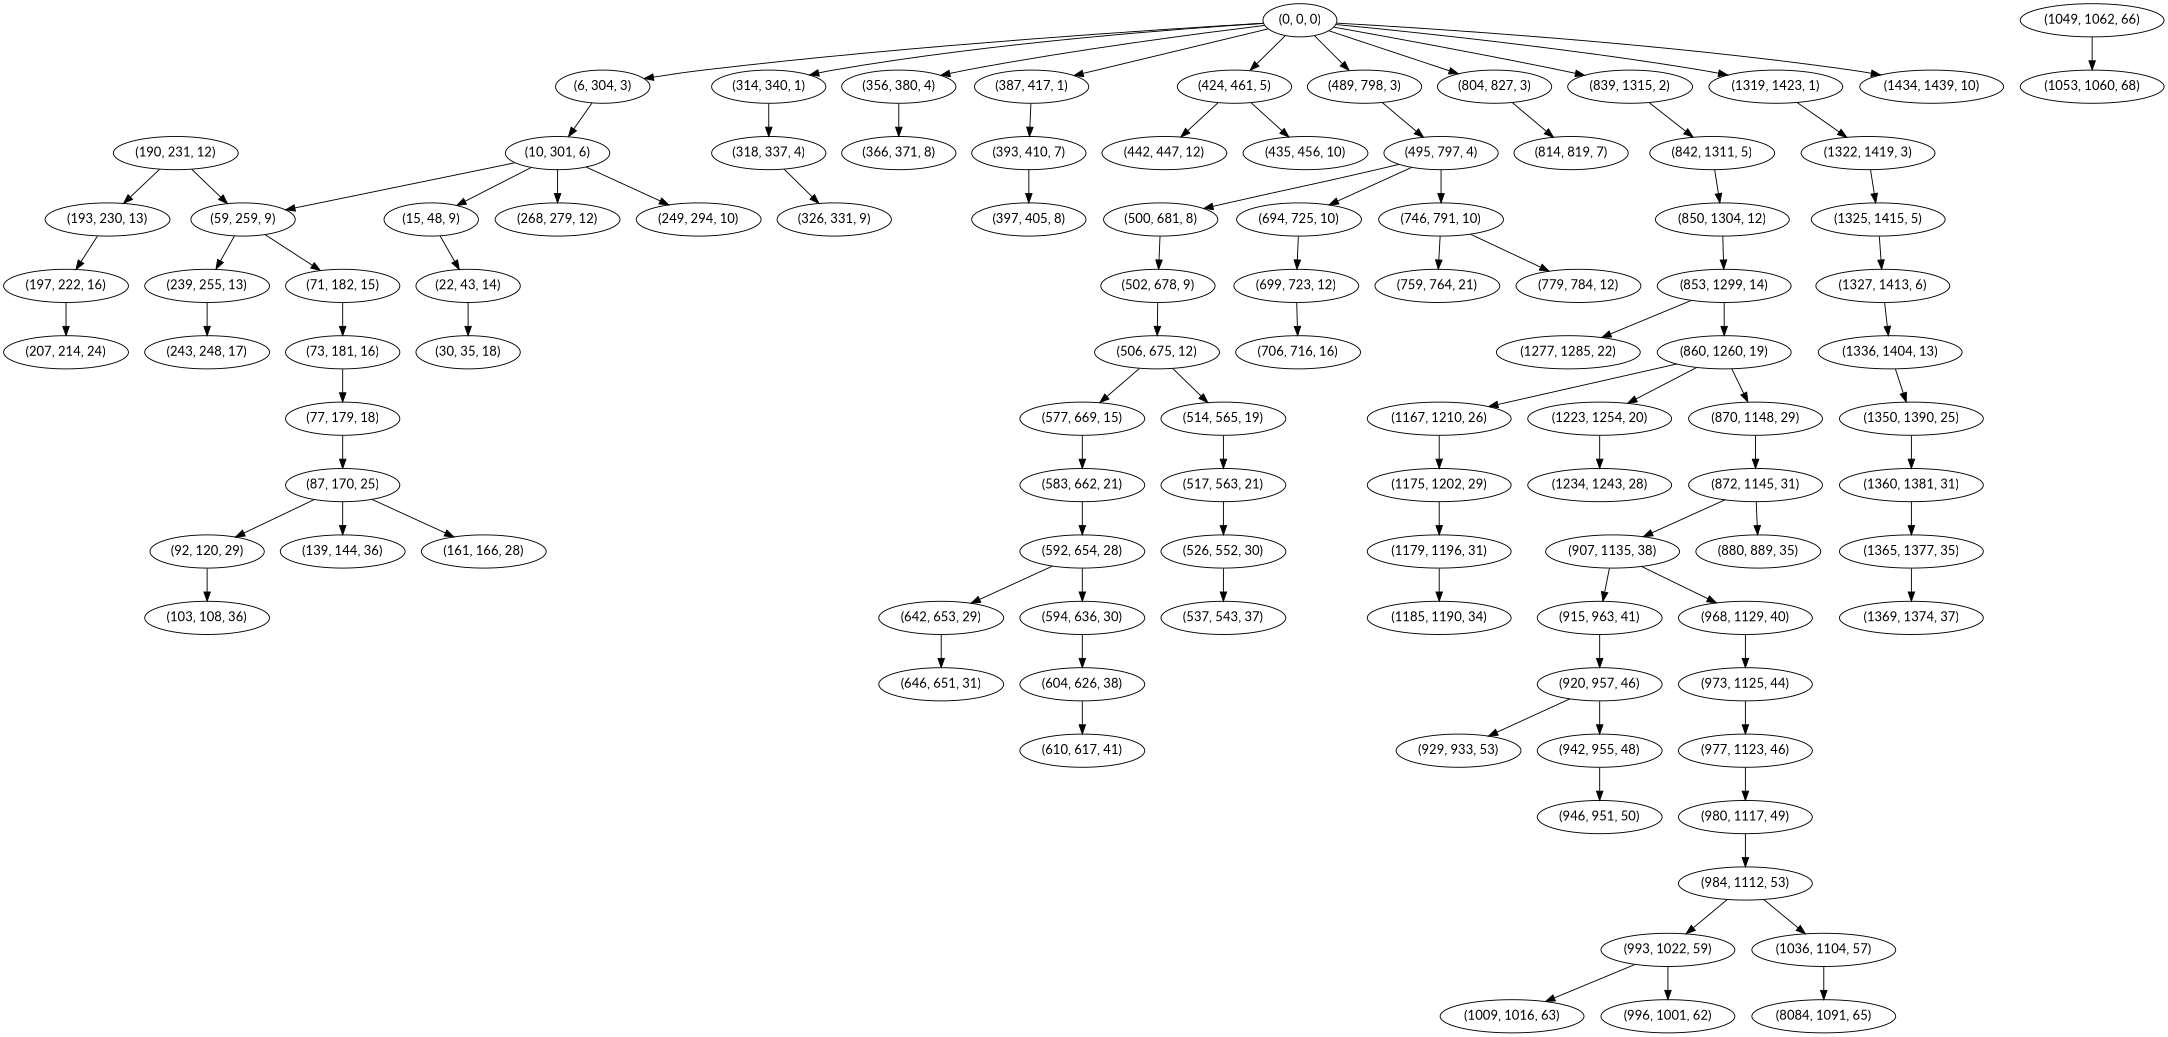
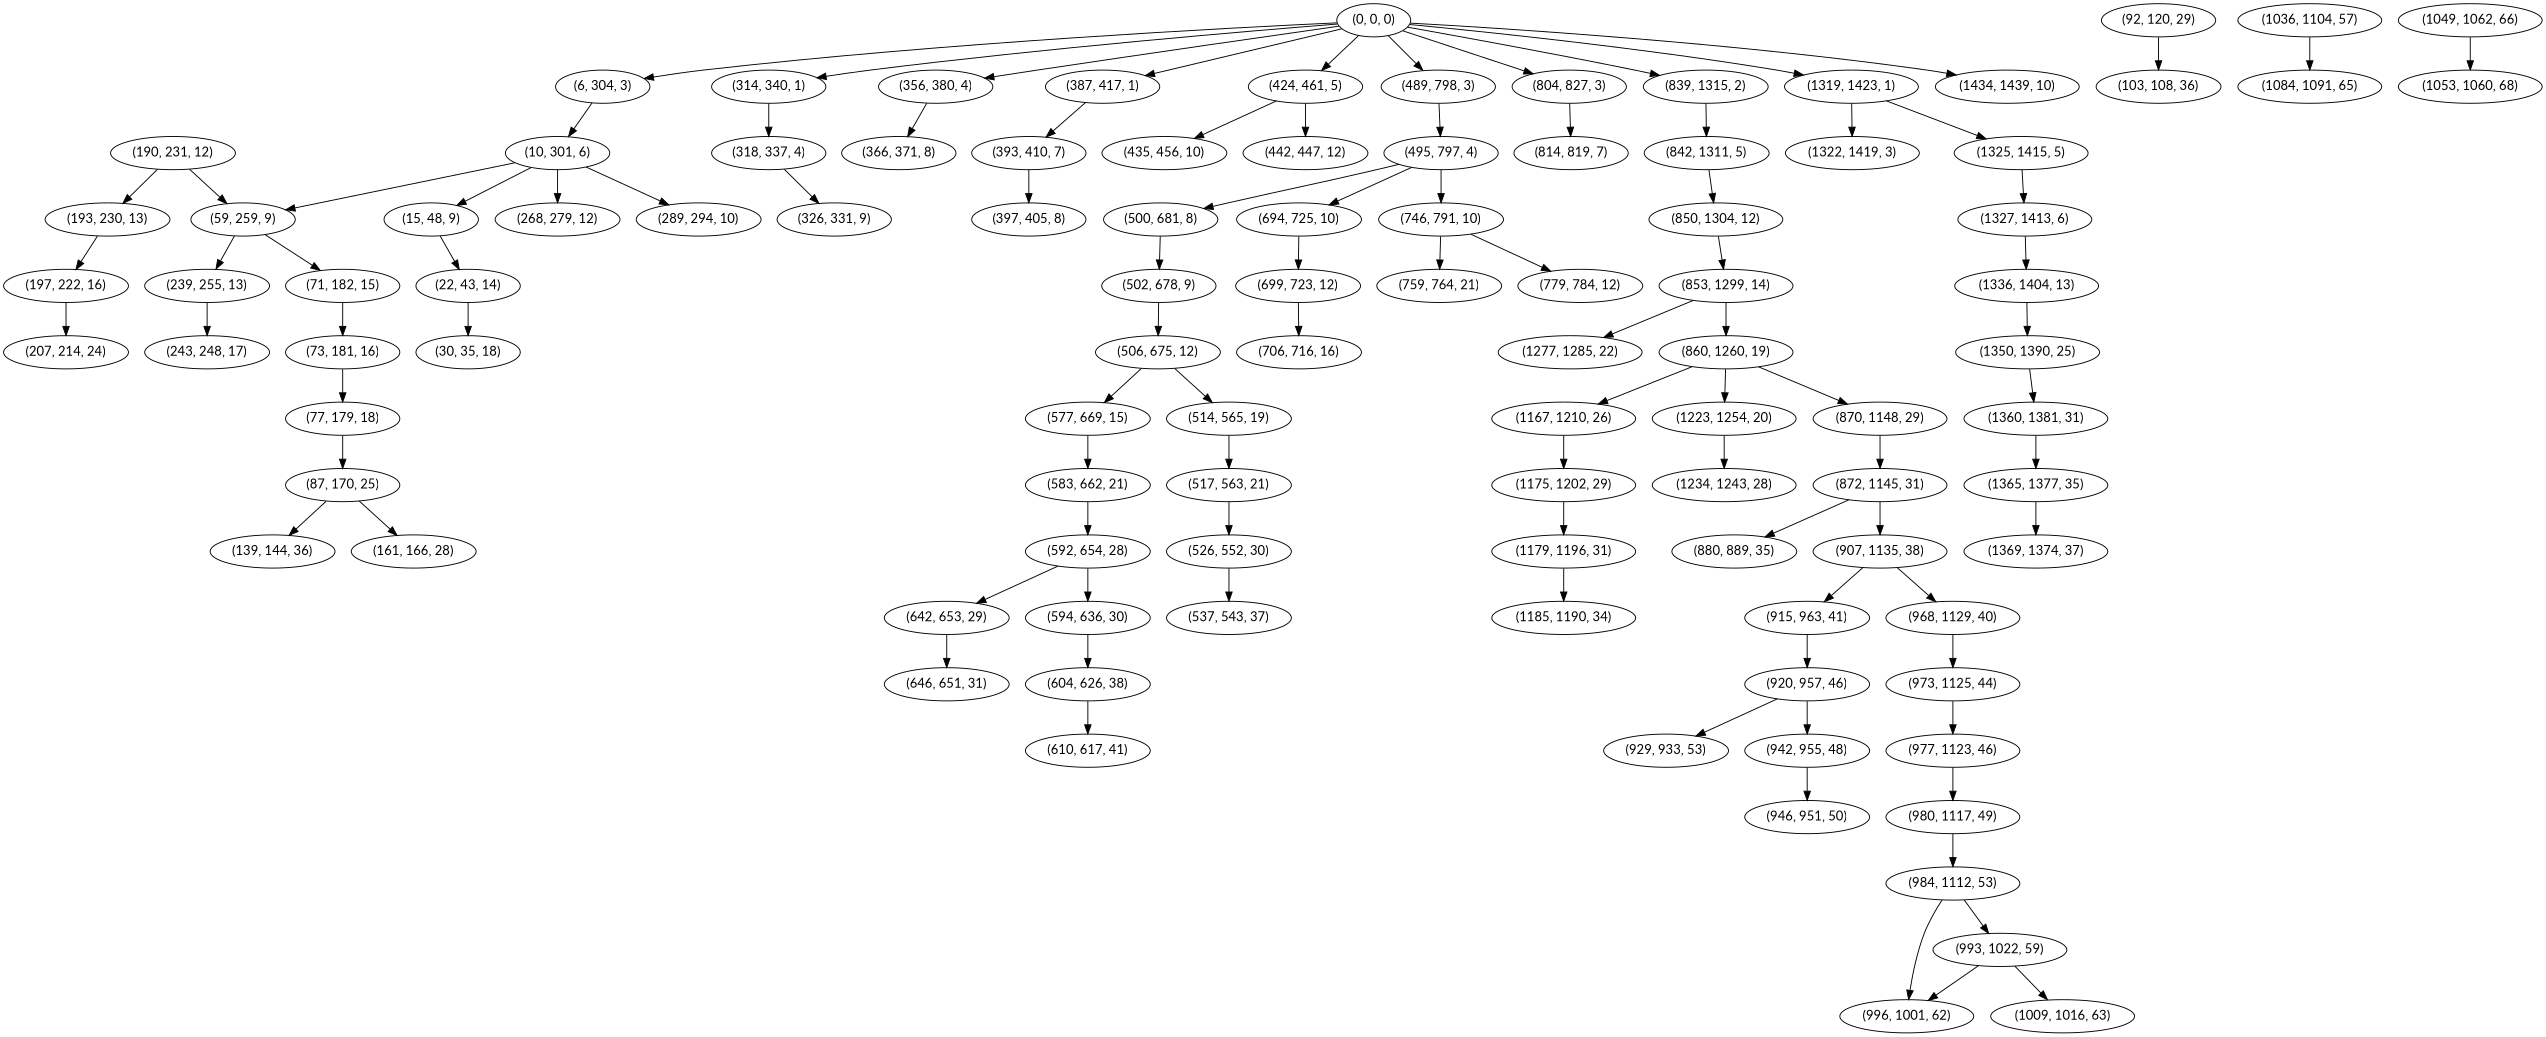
edge "(1322, 1419, 3)" -> "(1325, 1415, 5)": now "(1319, 1423, 1)" -> "(1325, 1415, 5)"
node "(249, 294, 10)": label "(249, 294, 10)" -> "(289, 294, 10)"
edge "(87, 170, 25)" -> "(92, 120, 29)": removed
edge "(984, 1112, 53)" -> "(1036, 1104, 57)": now "(984, 1112, 53)" -> "(996, 1001, 62)"
node "(8084, 1091, 65)": label "(8084, 1091, 65)" -> "(1084, 1091, 65)"
